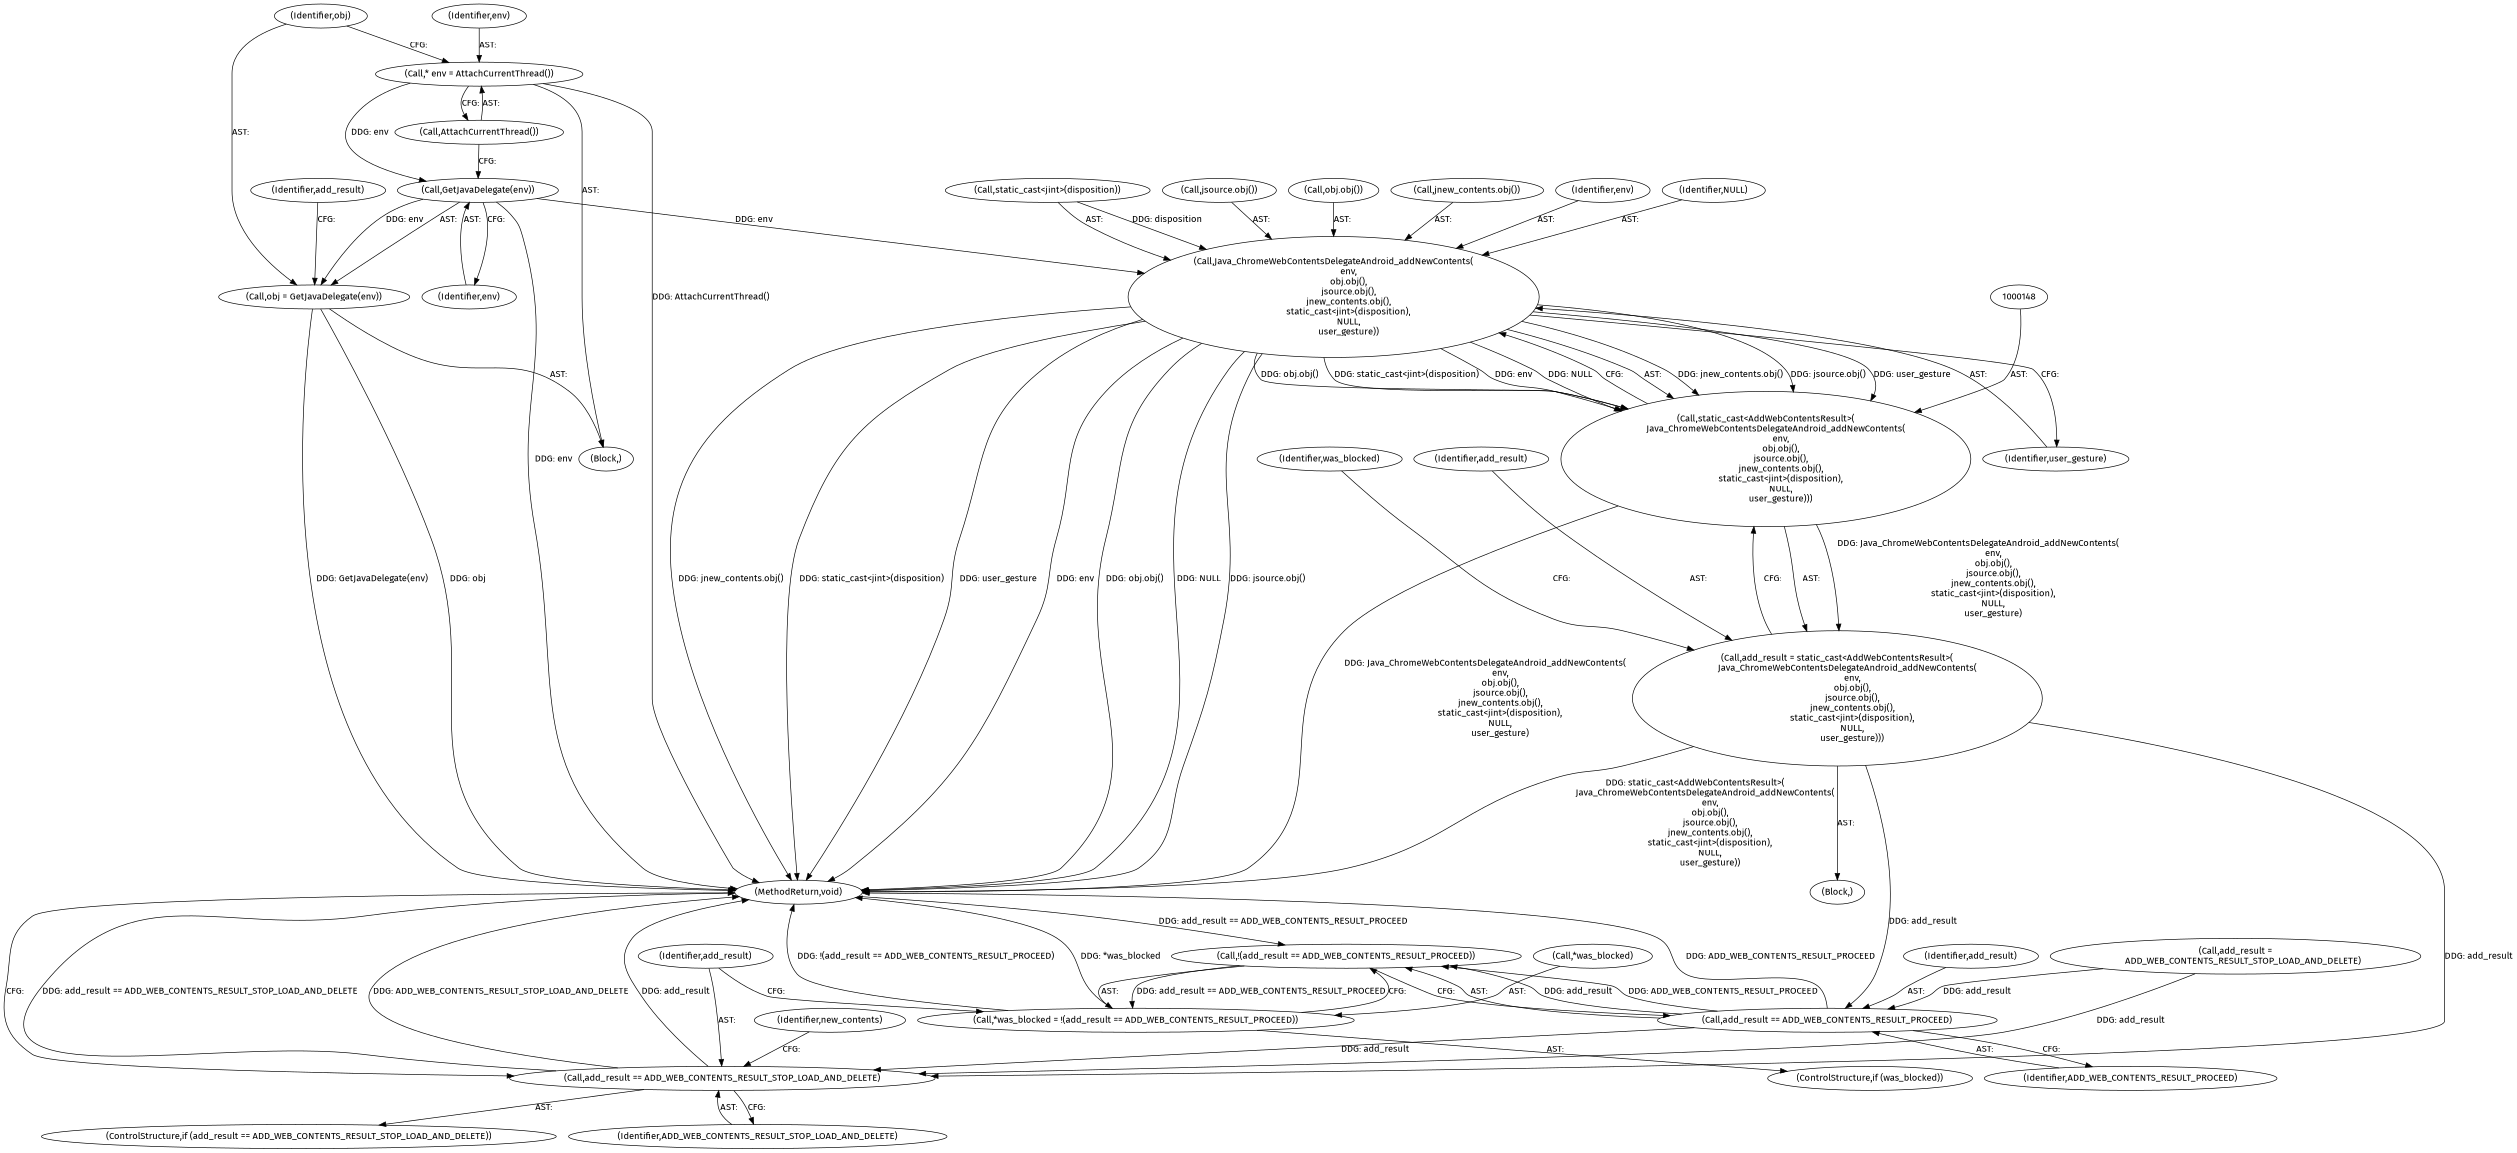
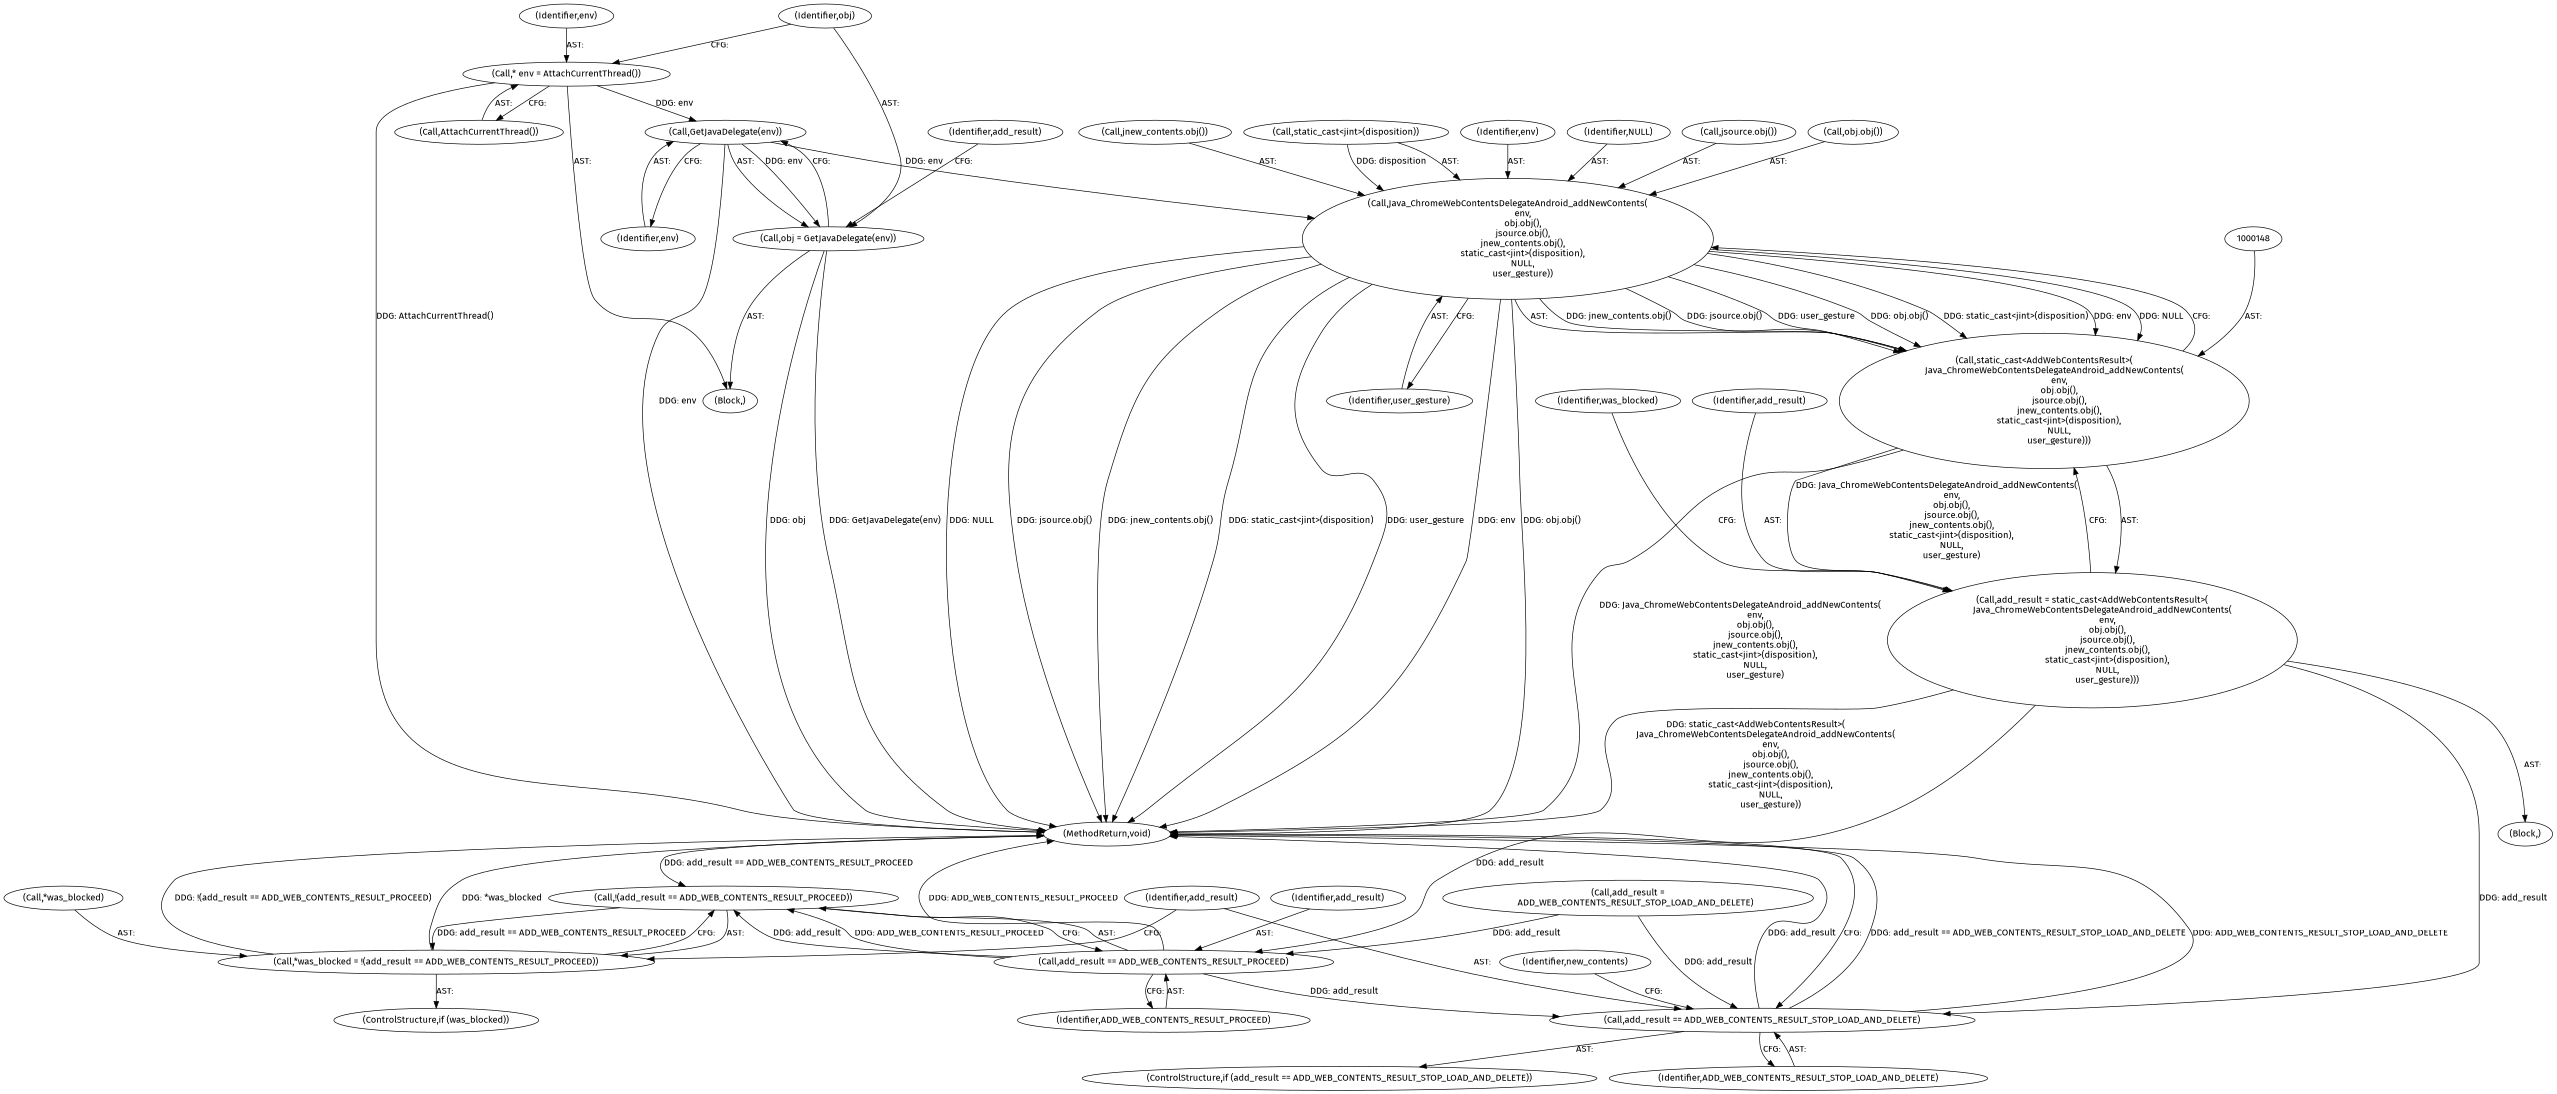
edge "(Call,AttachCurrentThread())" -> "(Call,GetJavaDelegate(env))": now "(Call,obj = GetJavaDelegate(env))" -> "(Call,GetJavaDelegate(env))"
